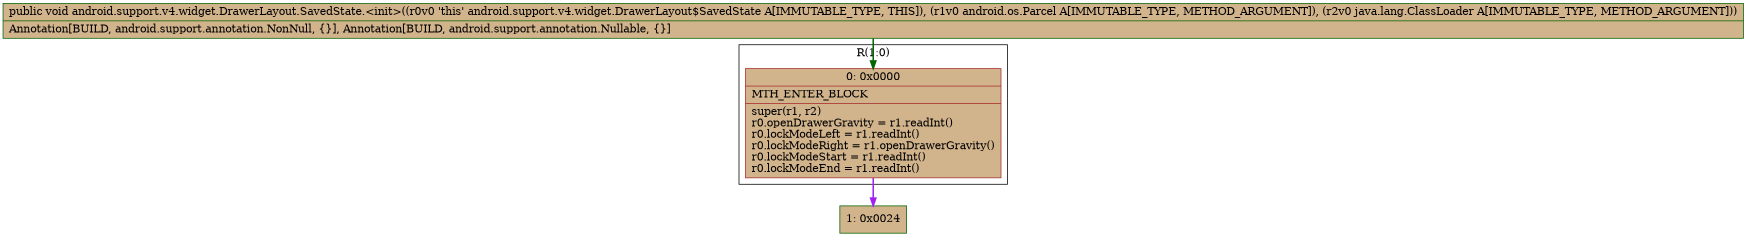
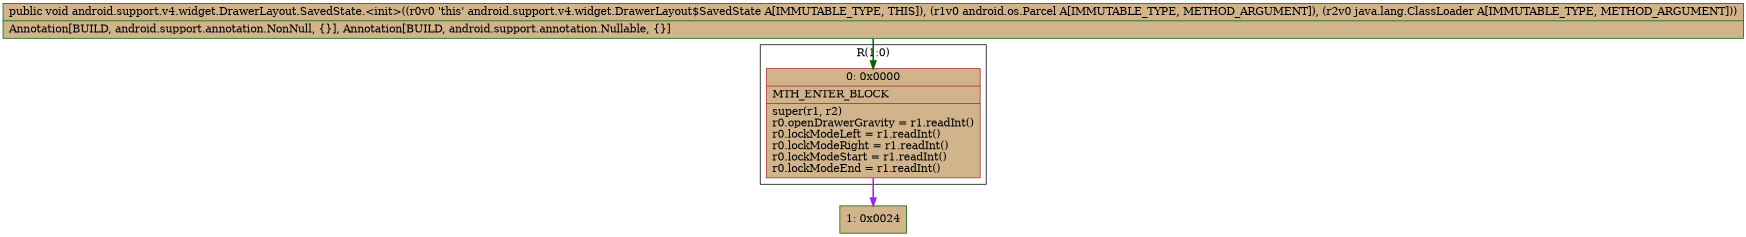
node "0: 0x0000": text "r0.lockModeRight = r1.openDrawerGravity()" -> "r0.lockModeRight = r1.readInt()"
